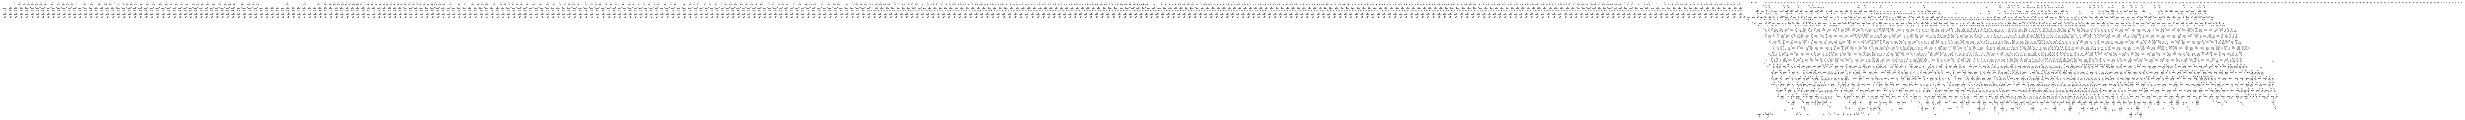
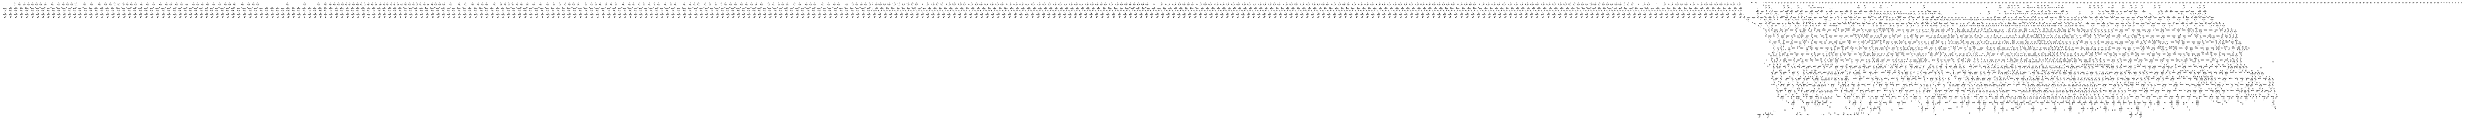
node "A[147]": removed
